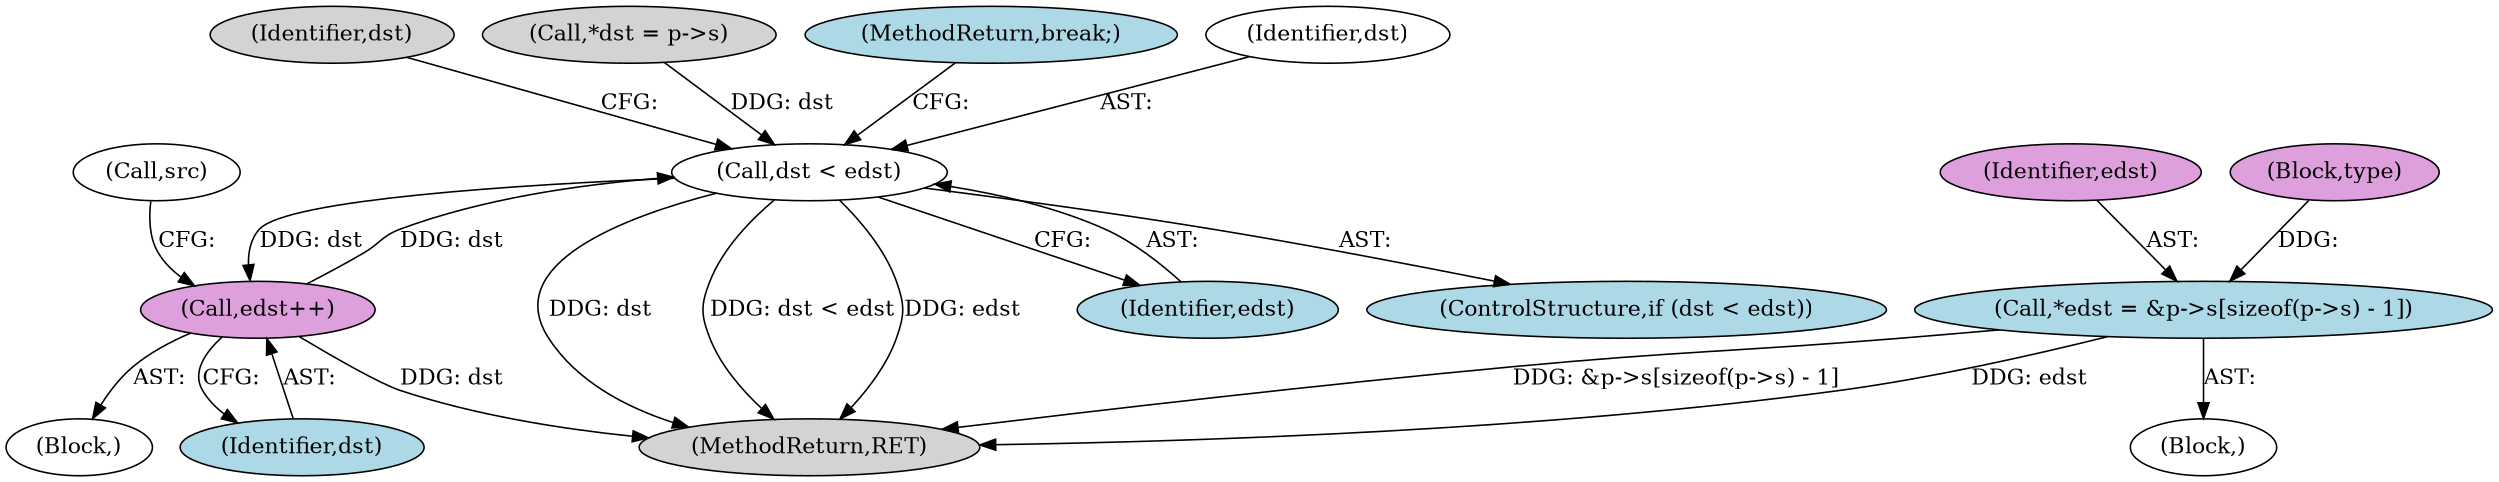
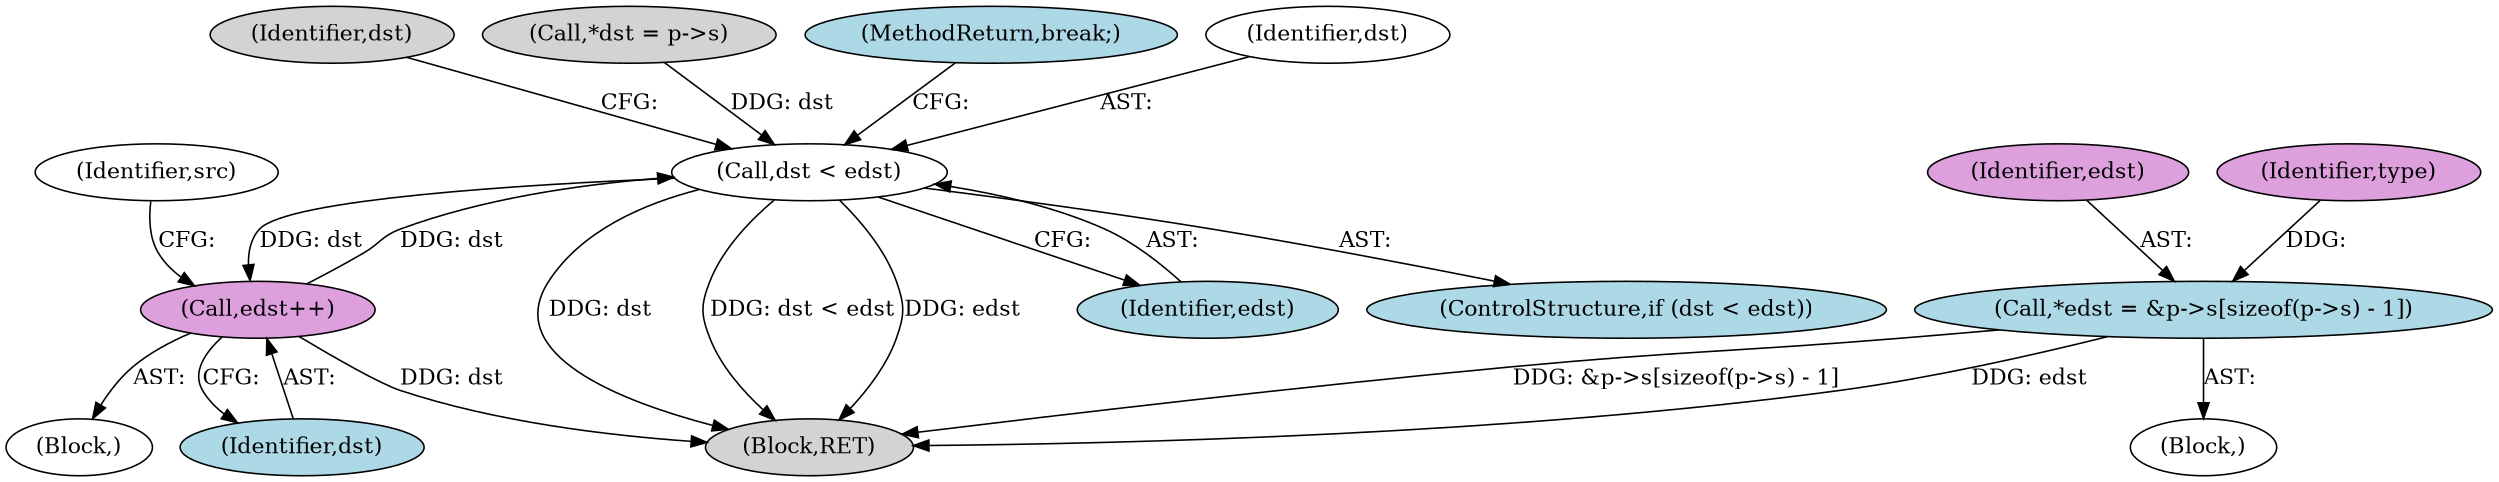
node "(Call,src)": label "(Call,src)" -> "(Identifier,src)"
node "(Block,type)": label "(Block,type)" -> "(Identifier,type)"
node "(MethodReturn,RET)": label "(MethodReturn,RET)" -> "(Block,RET)"
